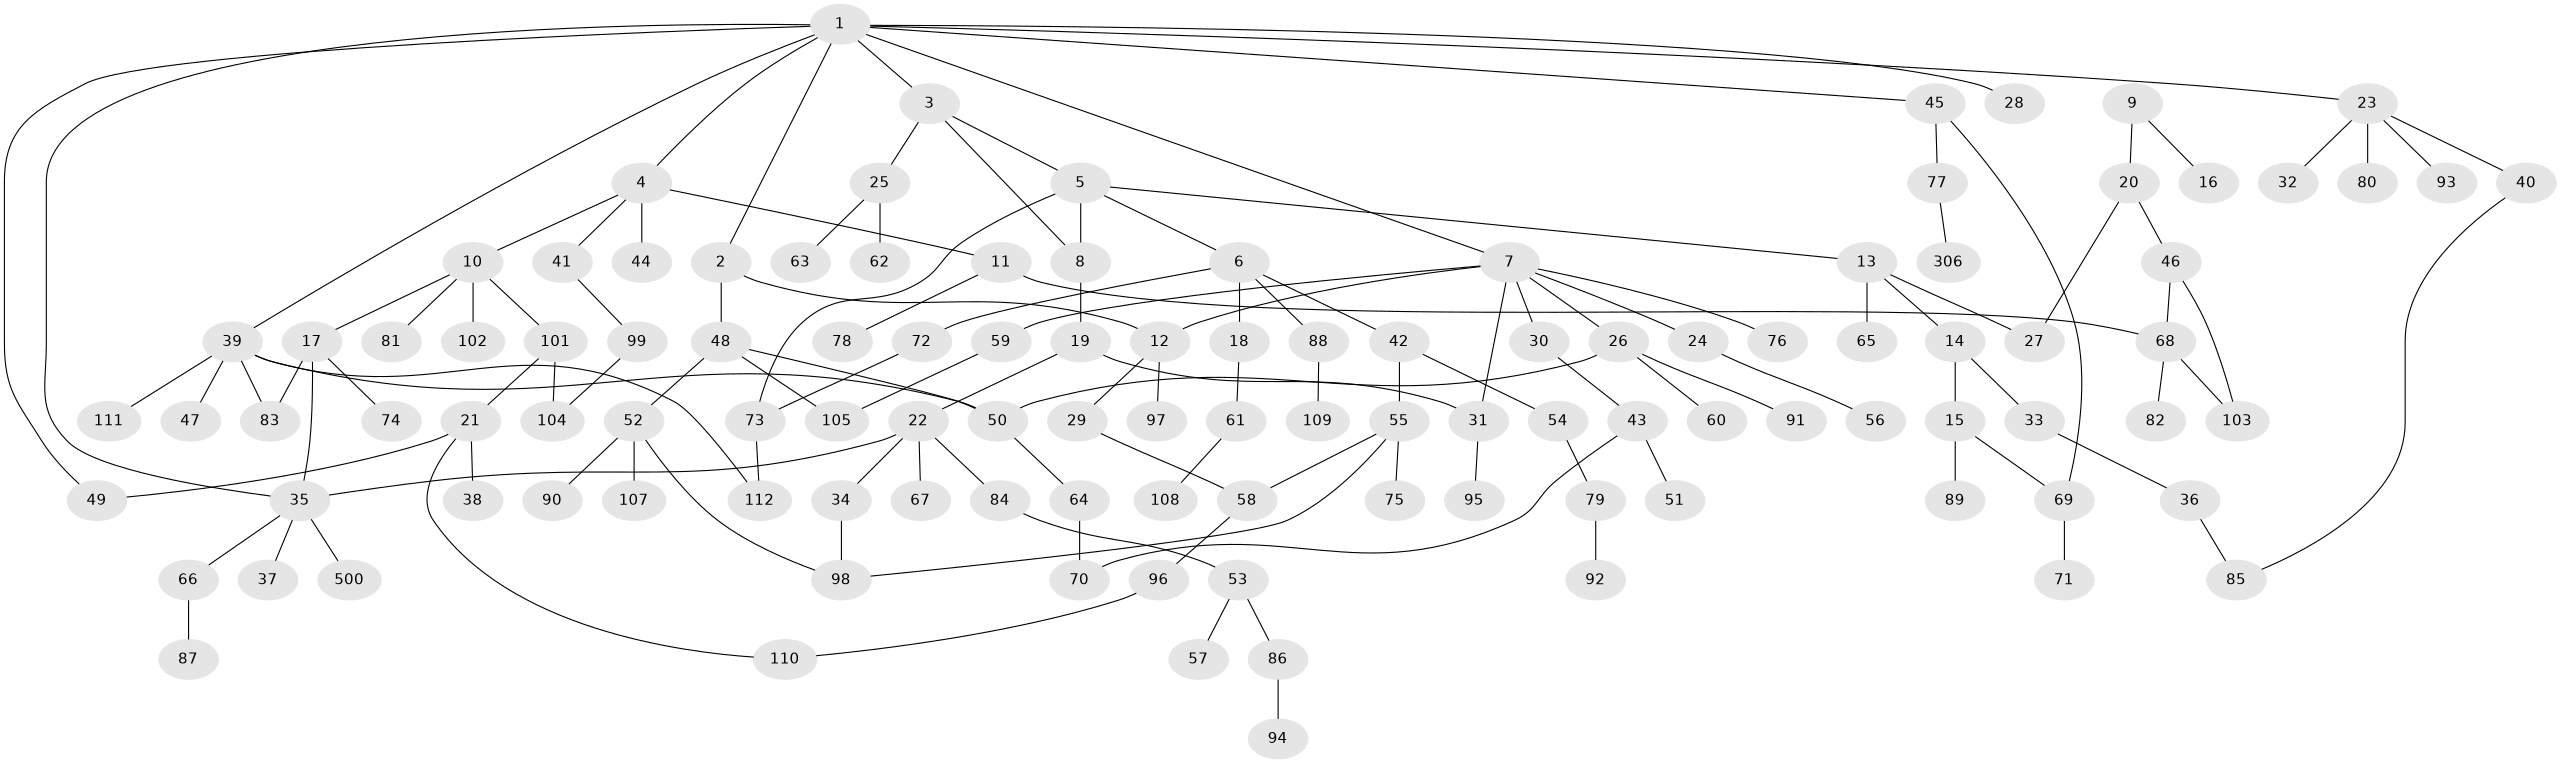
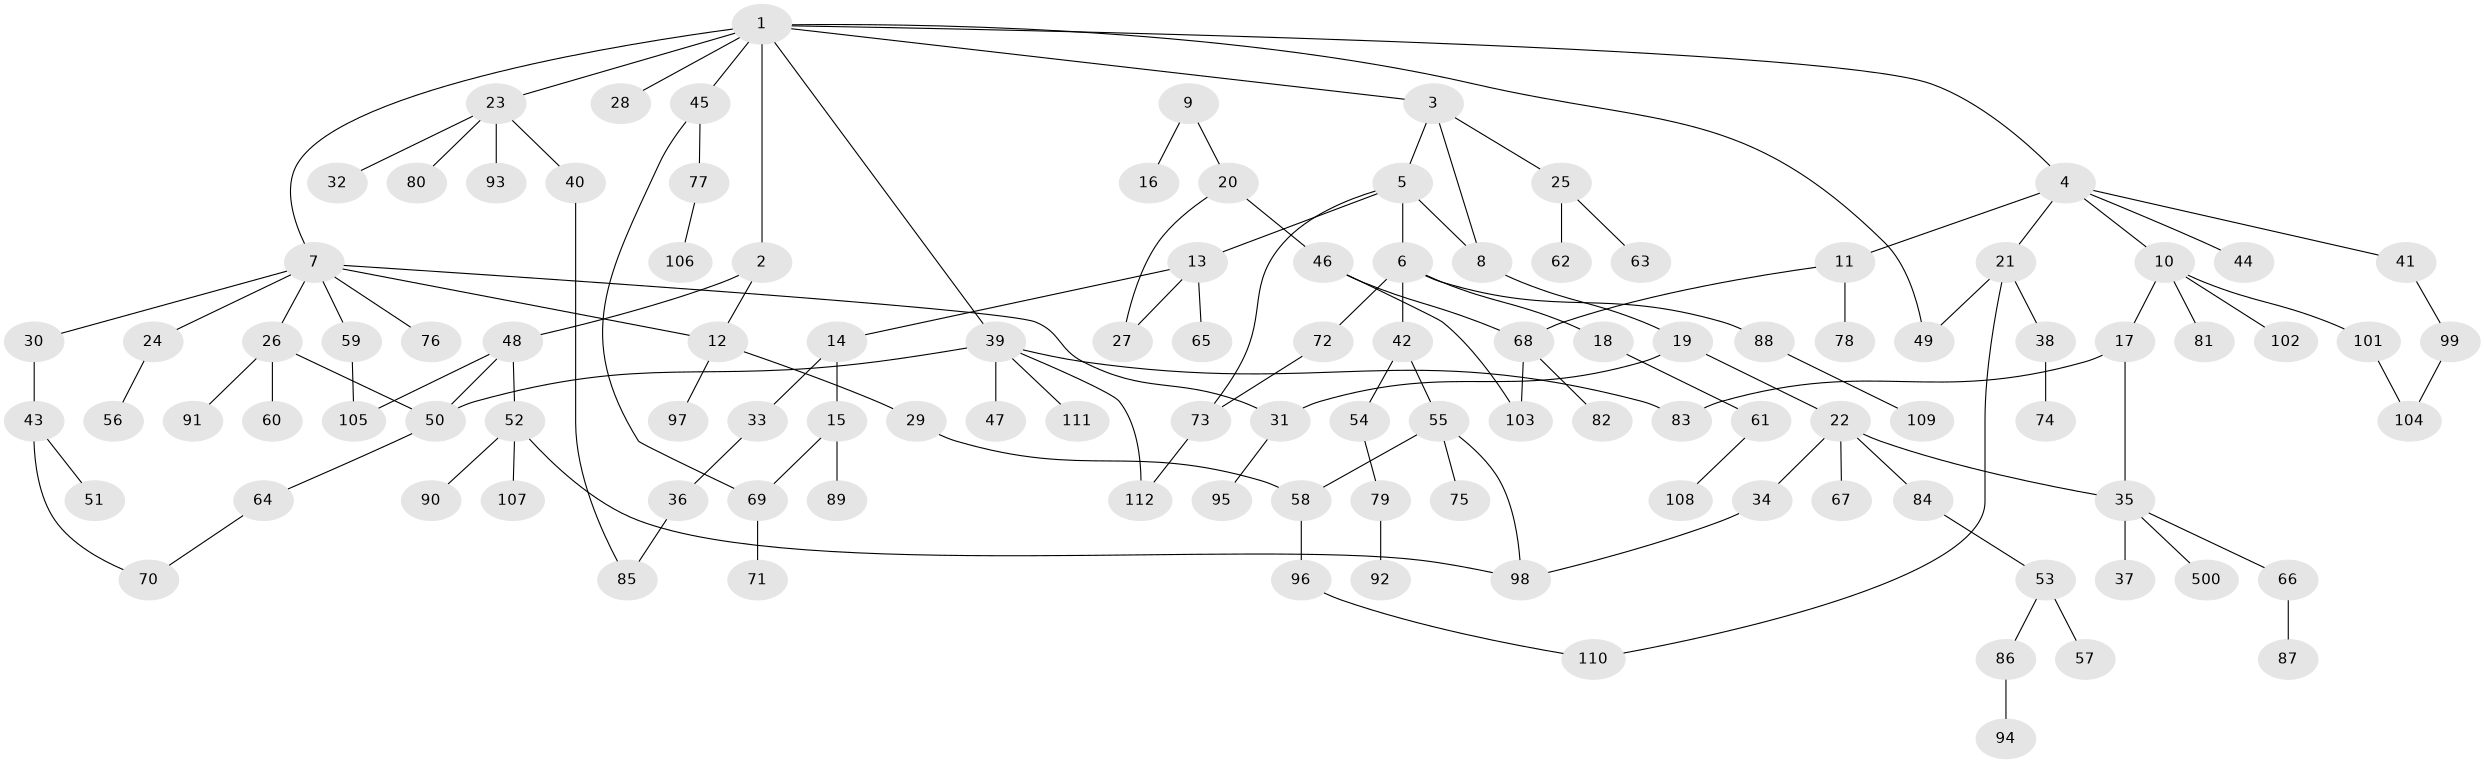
edge "1" -- "35": removed
node "306": label "306" -> "106"
edge "101" -- "21": now "4" -- "21"
edge "17" -- "74": now "38" -- "74"
